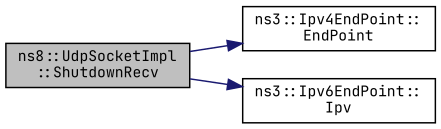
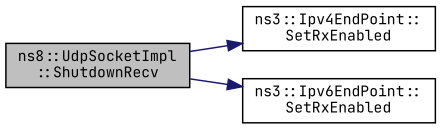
node "ns3::Ipv4EndPoint:: EndPoint": label "ns3::Ipv4EndPoint:: EndPoint" -> "ns3::Ipv4EndPoint:: SetRxEnabled"
node "ns3::Ipv6EndPoint:: Ipv": label "ns3::Ipv6EndPoint:: Ipv" -> "ns3::Ipv6EndPoint:: SetRxEnabled"
